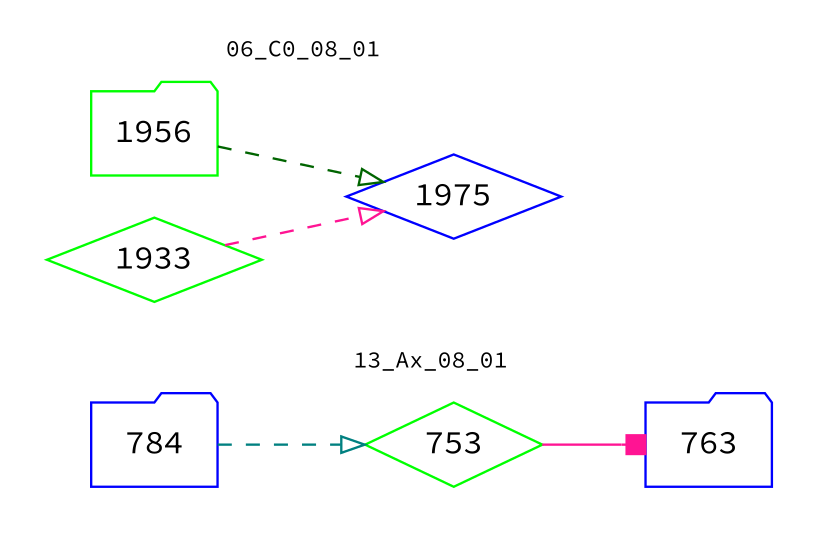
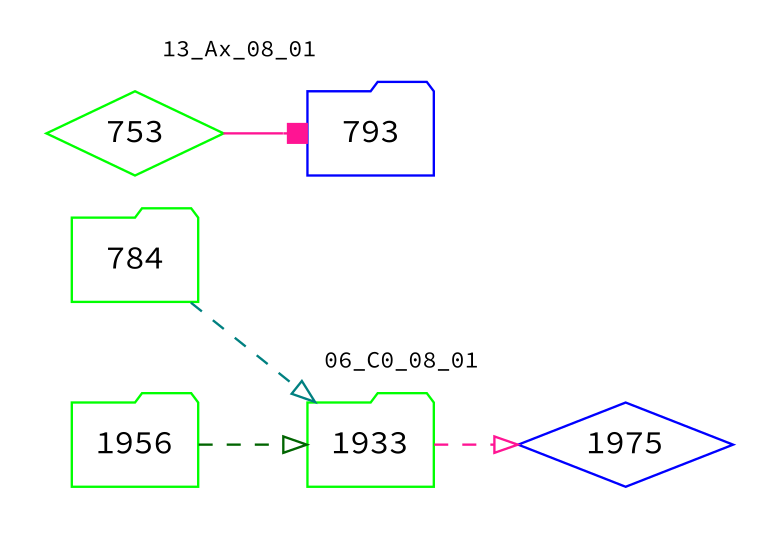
edge "1956" -> "1975": now "1956" -> "1933"
node "1933": shape diamond -> folder
node "784": color blue -> green
edge "784" -> "753": now "784" -> "1933"
node "763": label "763" -> "793"
